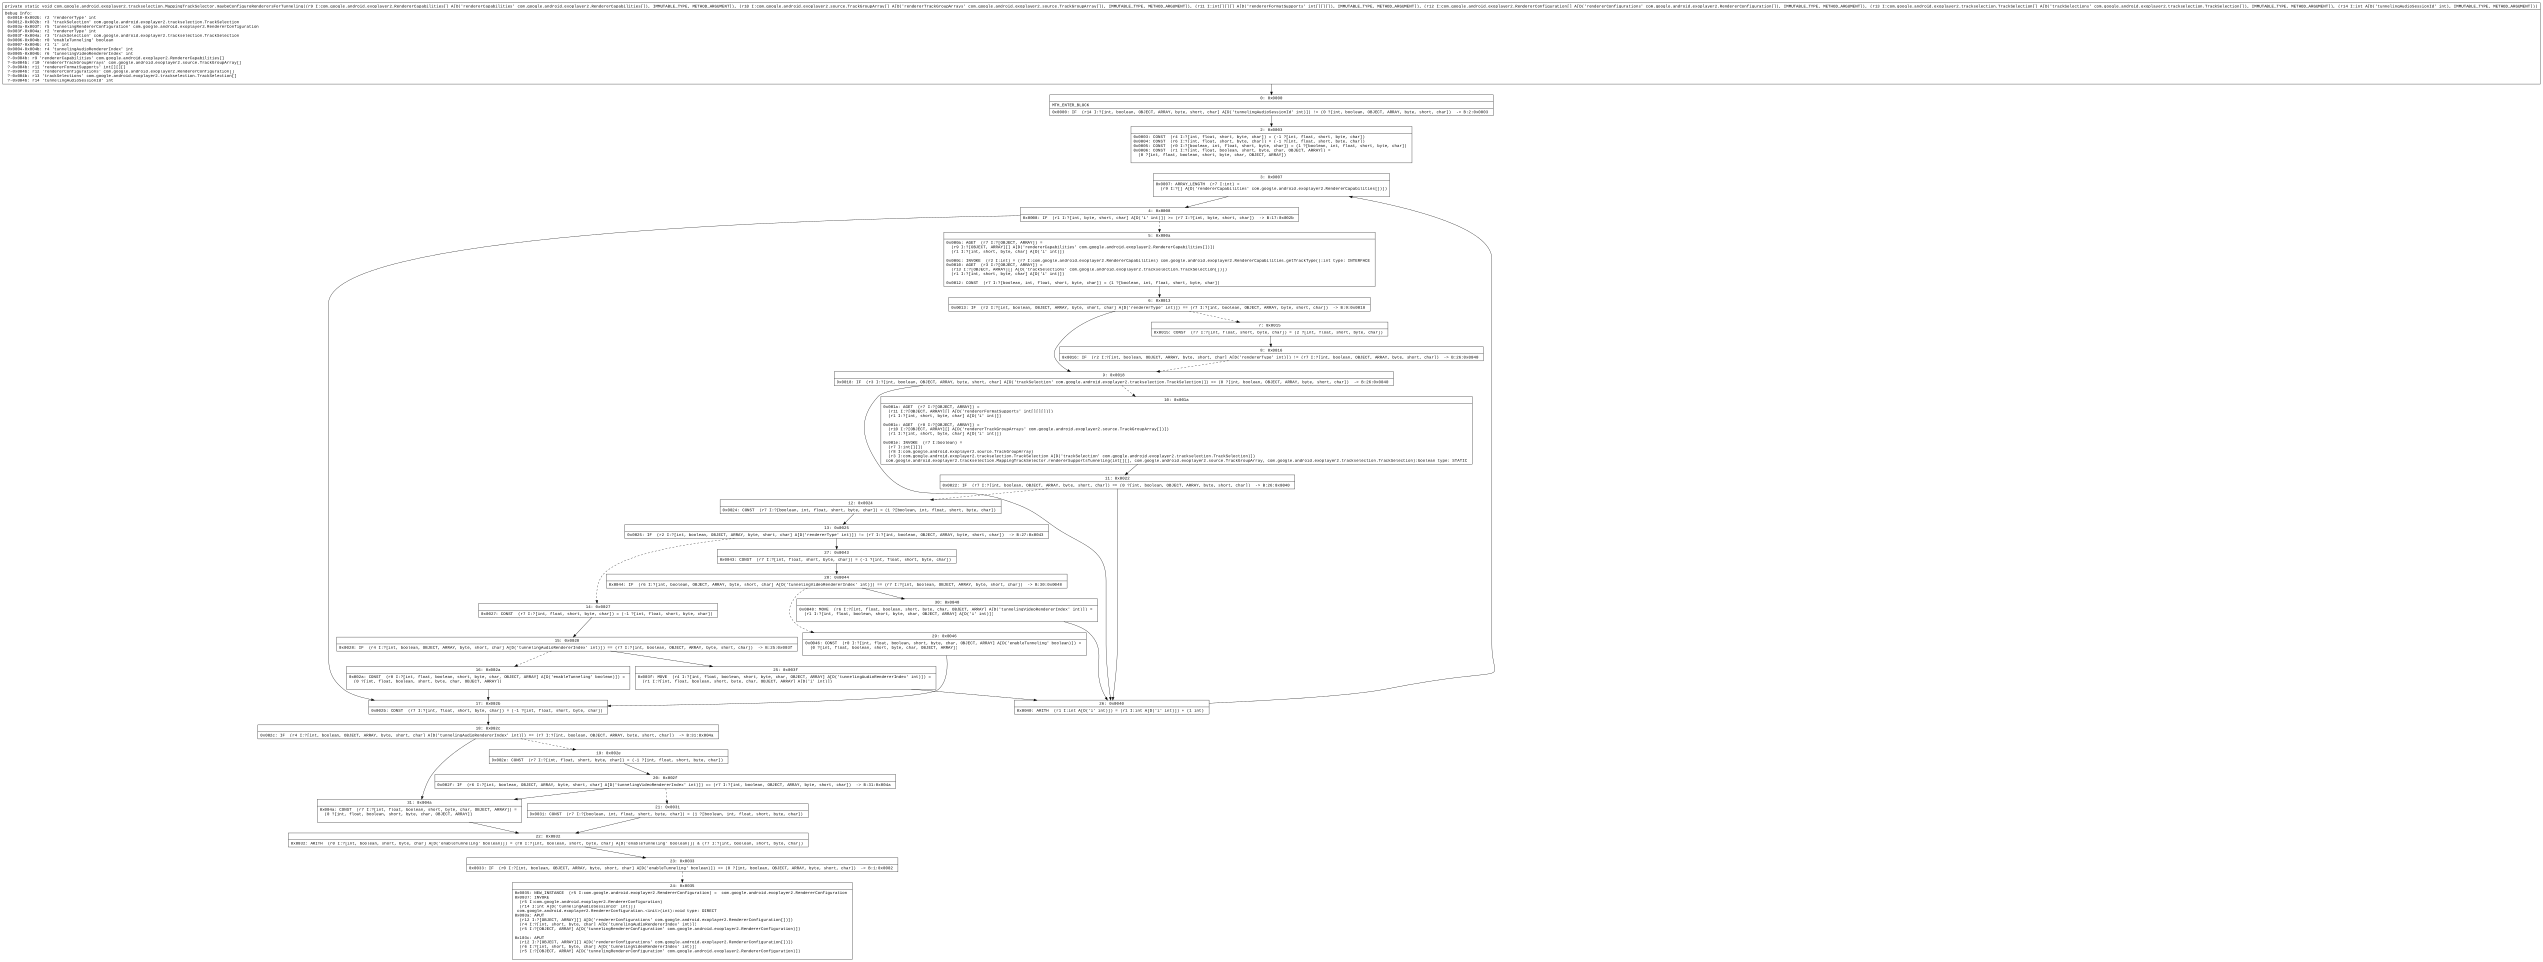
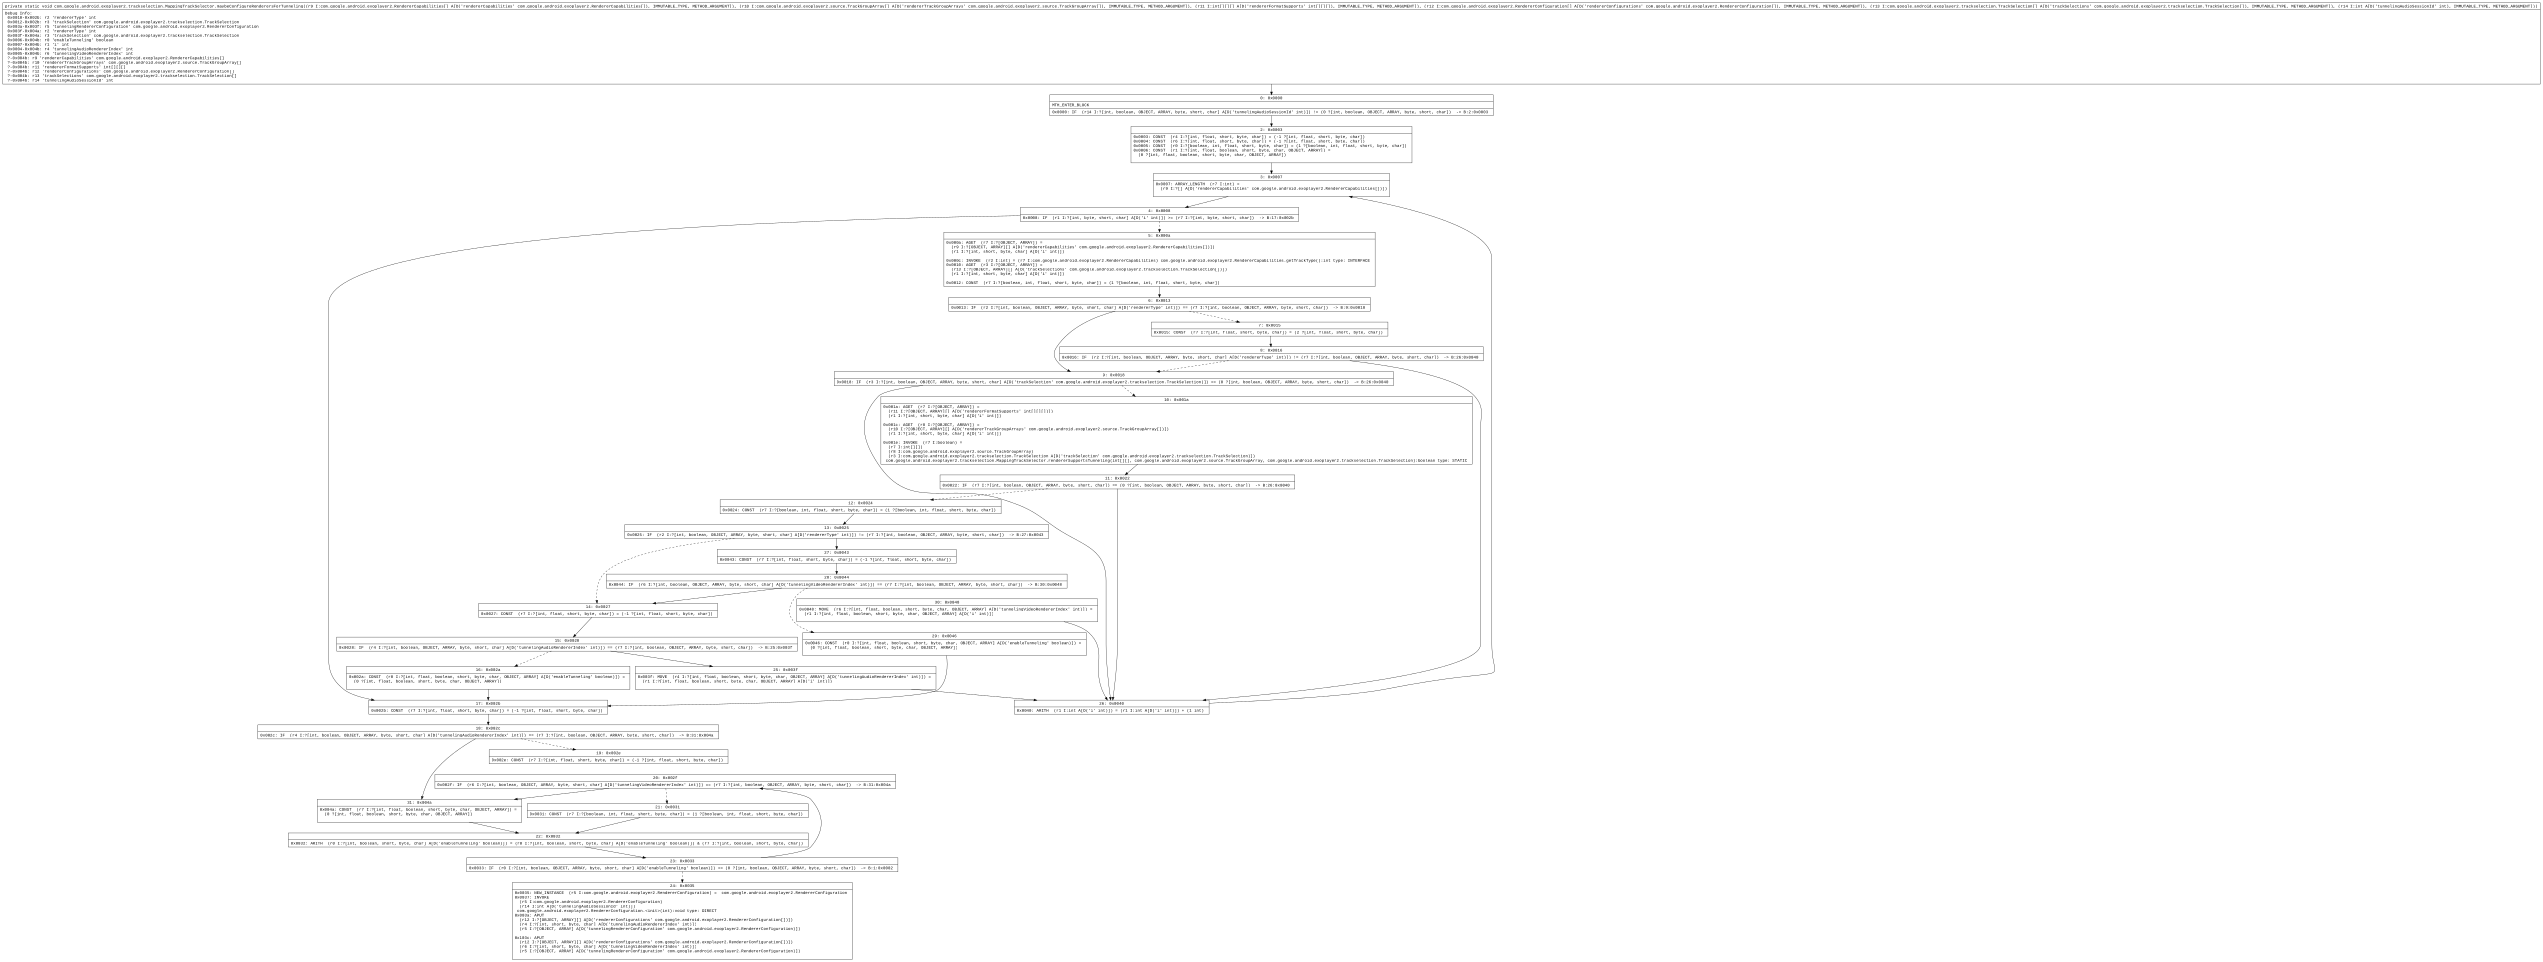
edge "2: 0x0003" -> "3: 0x0007": added
edge "28: 0x0044" -> "30: 0x0048": now "28: 0x0044" -> "14: 0x0027"
edge "8: 0x0016" -> "26: 0x0040": added
edge "19: 0x002e" -> "20: 0x002f": now "23: 0x0033" -> "20: 0x002f"
